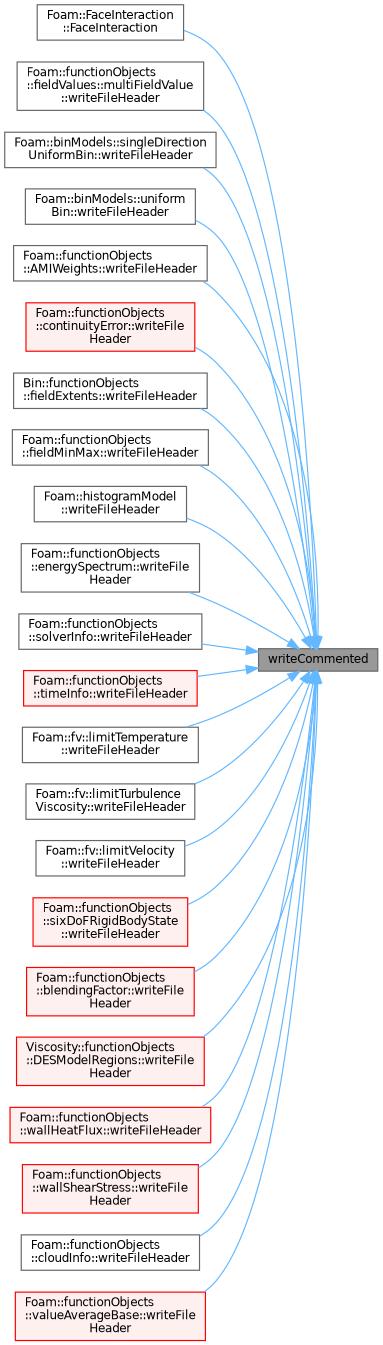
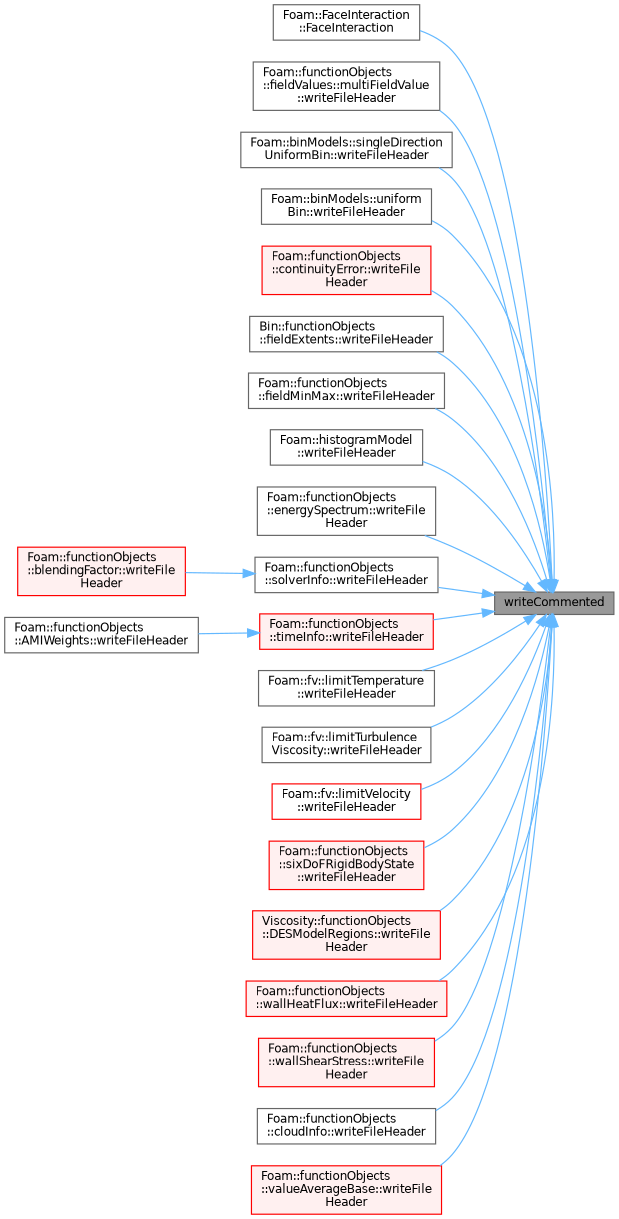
edge "Foam::functionObjects ::AMIWeights::writeFileHeader" -> "writeCommented": now "Foam::functionObjects ::AMIWeights::writeFileHeader" -> "Foam::functionObjects ::timeInfo::writeFileHeader"
edge "Foam::functionObjects ::blendingFactor::writeFile Header" -> "writeCommented": now "Foam::functionObjects ::blendingFactor::writeFile Header" -> "Foam::functionObjects ::solverInfo::writeFileHeader"
node "Foam::fv::limitVelocity ::writeFileHeader": color grey40 -> red
